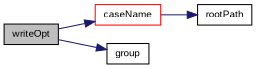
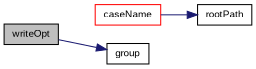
edge "writeOpt" -> "caseName": removed
